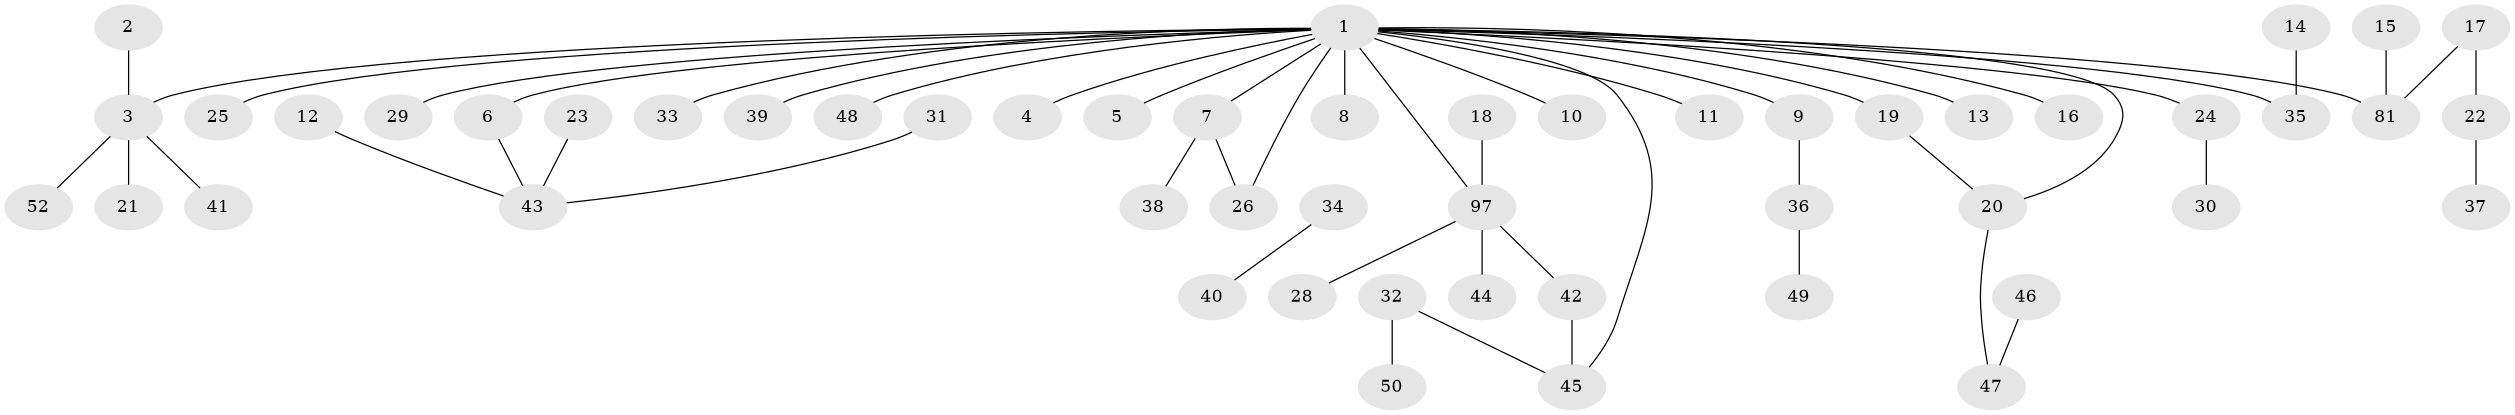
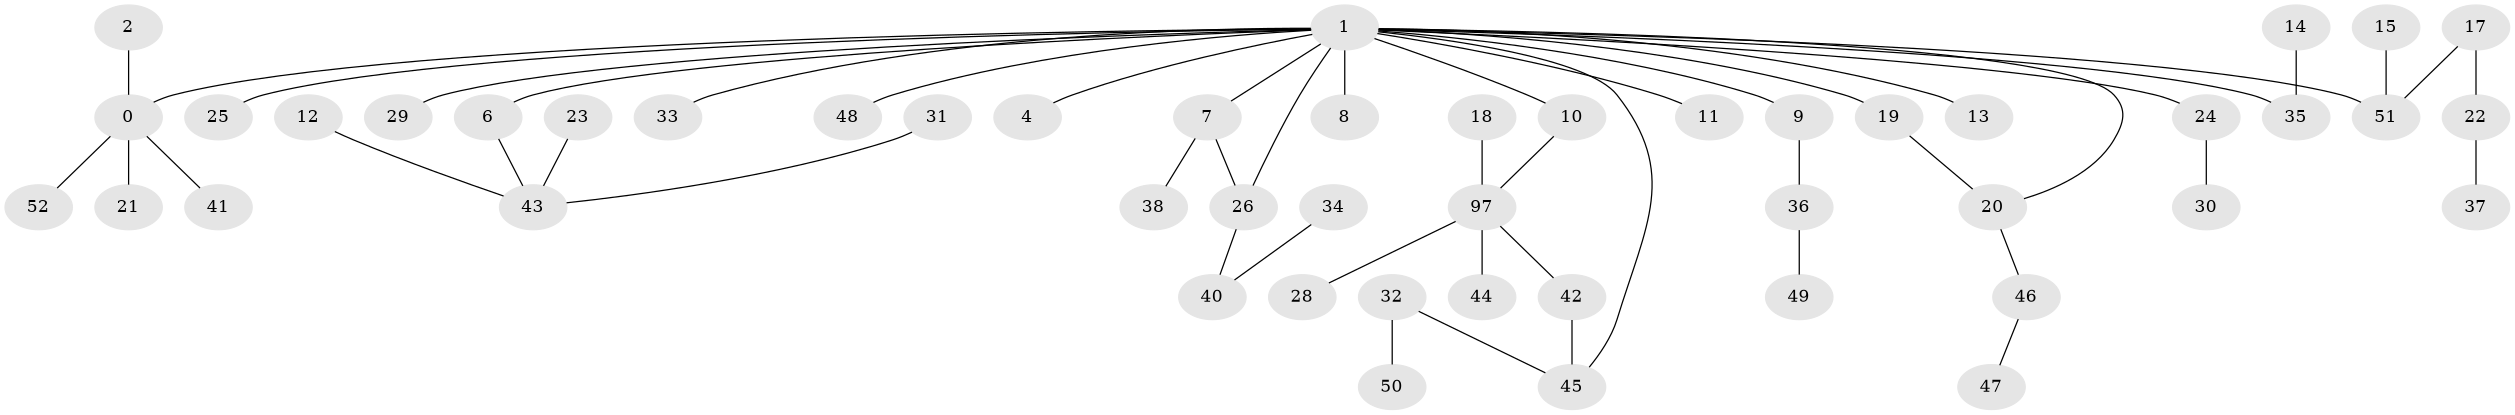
node "3": label "3" -> "0"
node "39": removed
node "5": removed
edge "1" -- "97": now "10" -- "97"
node "16": removed
node "81": label "81" -> "51"
edge "26" -- "40": added
edge "20" -- "47": now "20" -- "46"
